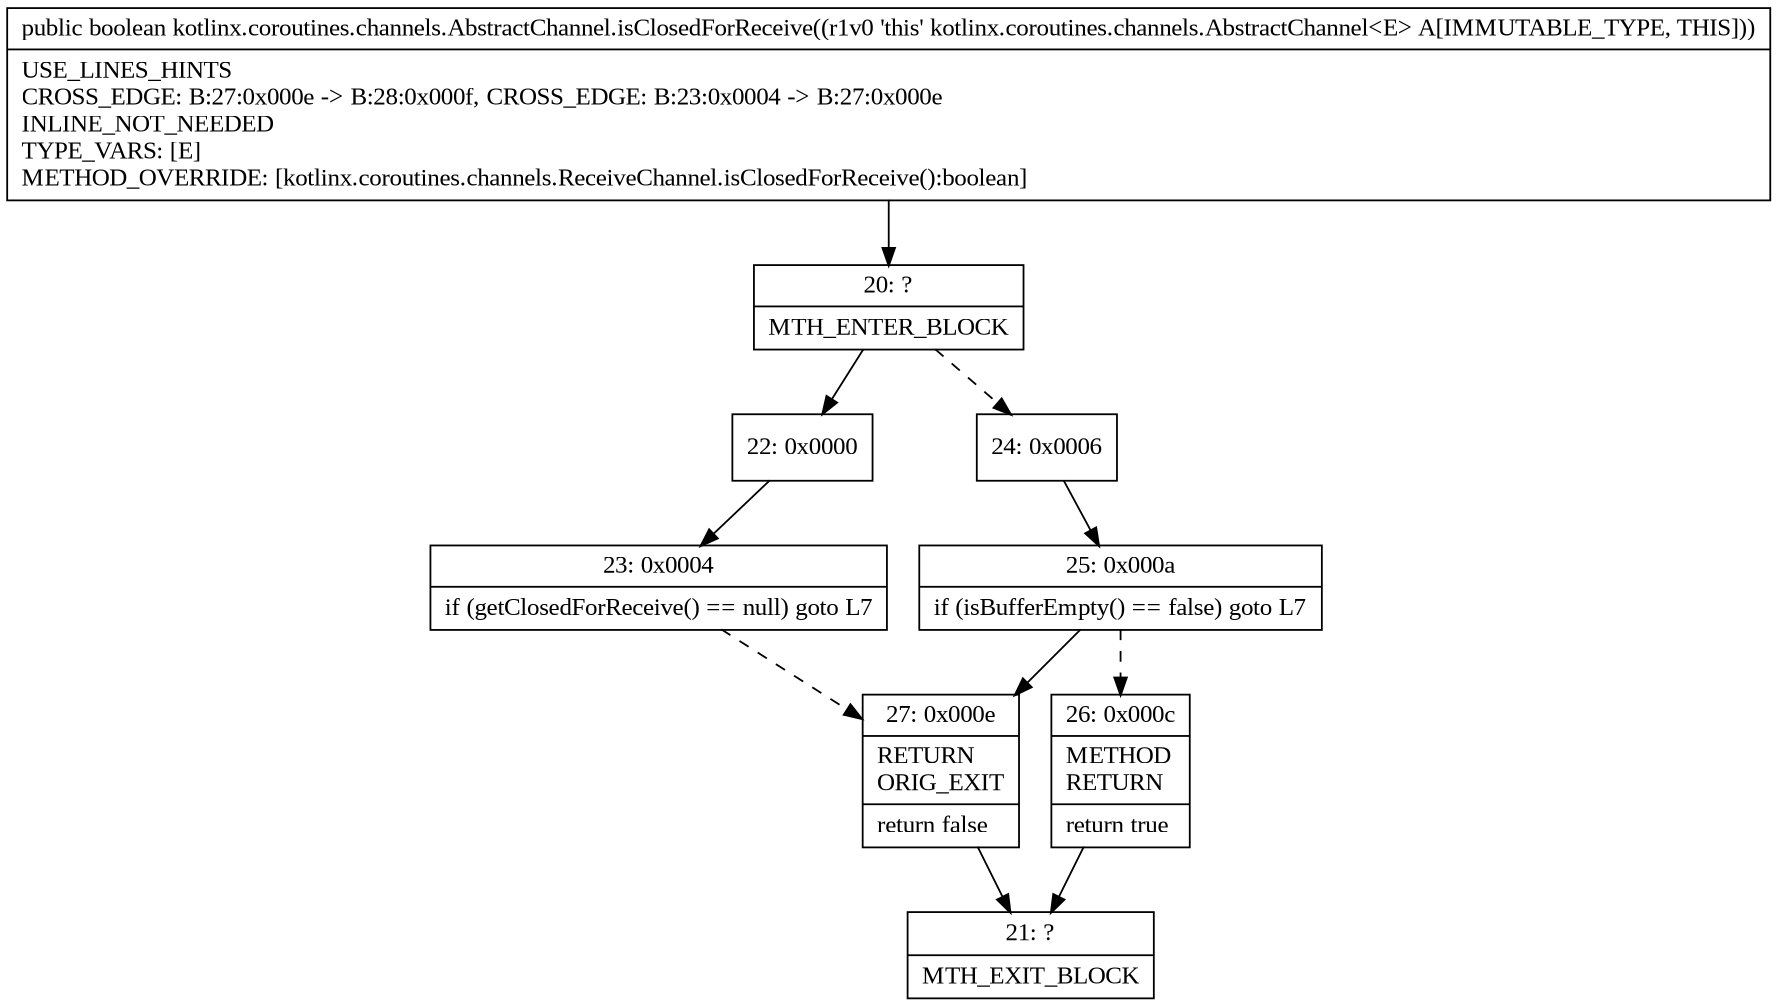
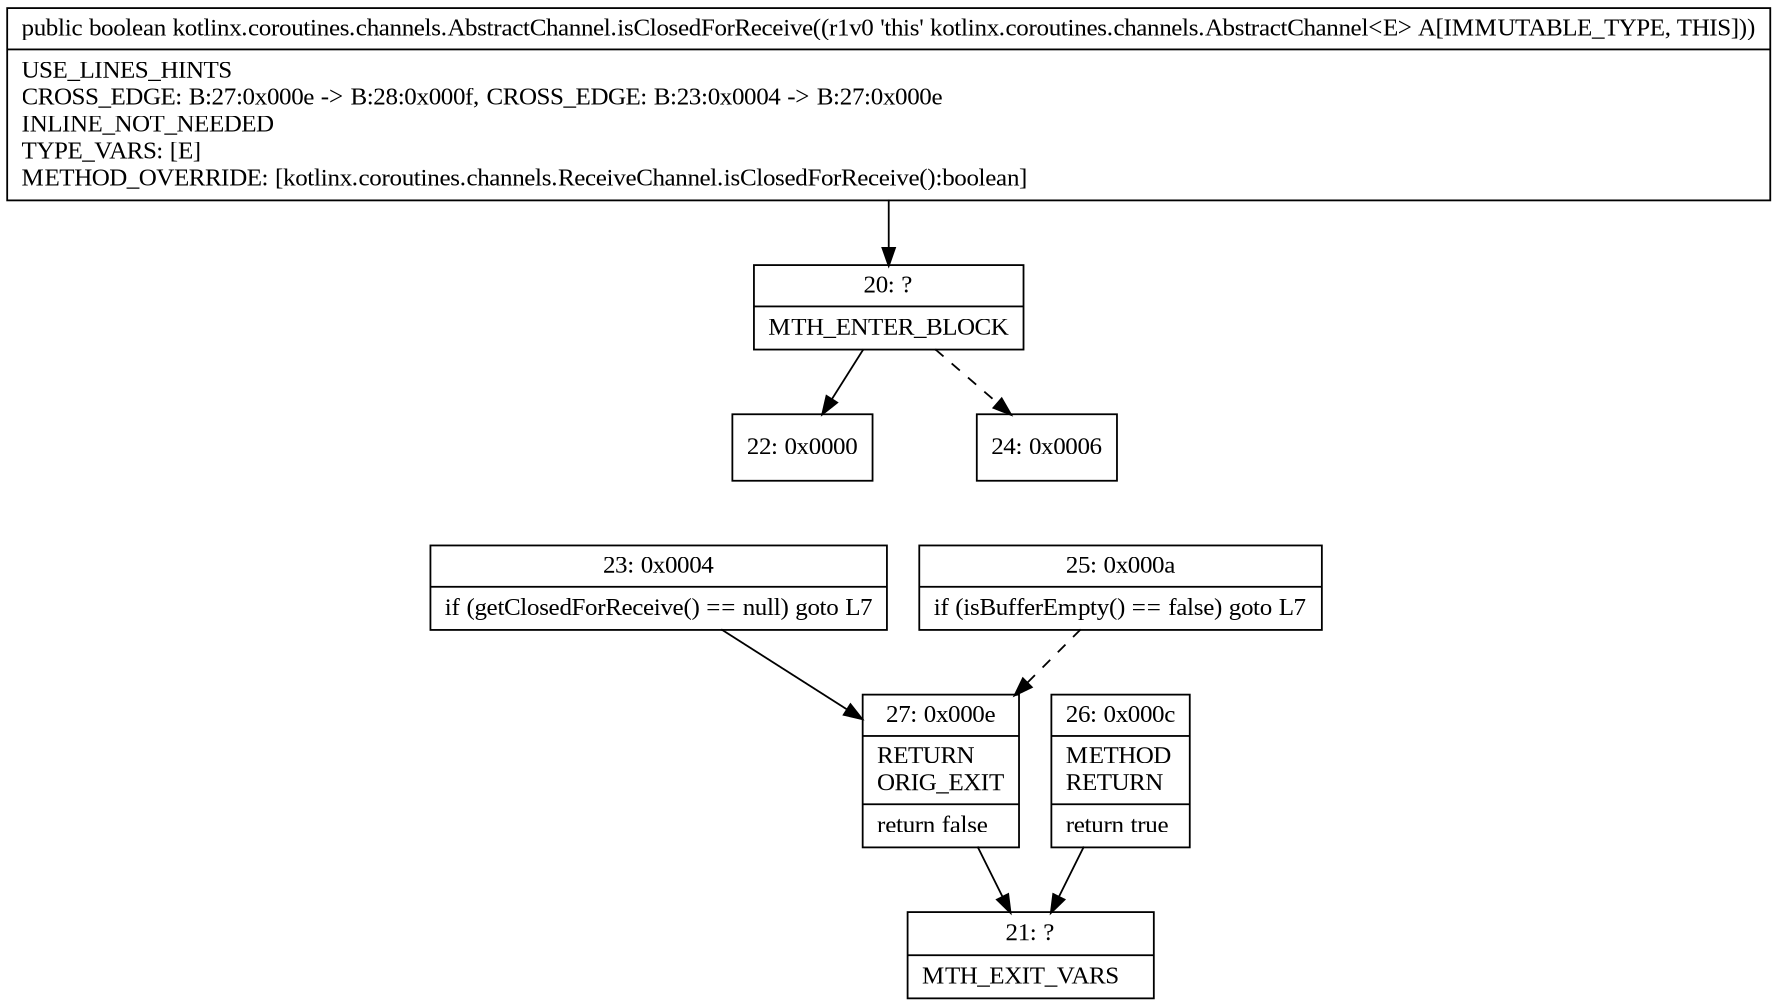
edge "24: 0x0006" -> "25: 0x000a": removed
edge "22: 0x0000" -> "23: 0x0004": removed
edge "25: 0x000a" -> "26: 0x000c": removed
edge "25: 0x000a" -> "27: 0x000e": style solid -> dashed
edge "23: 0x0004" -> "27: 0x000e": style dashed -> solid
node "21: ?": text "MTH_EXIT_BLOCK" -> "MTH_EXIT_VARS"
